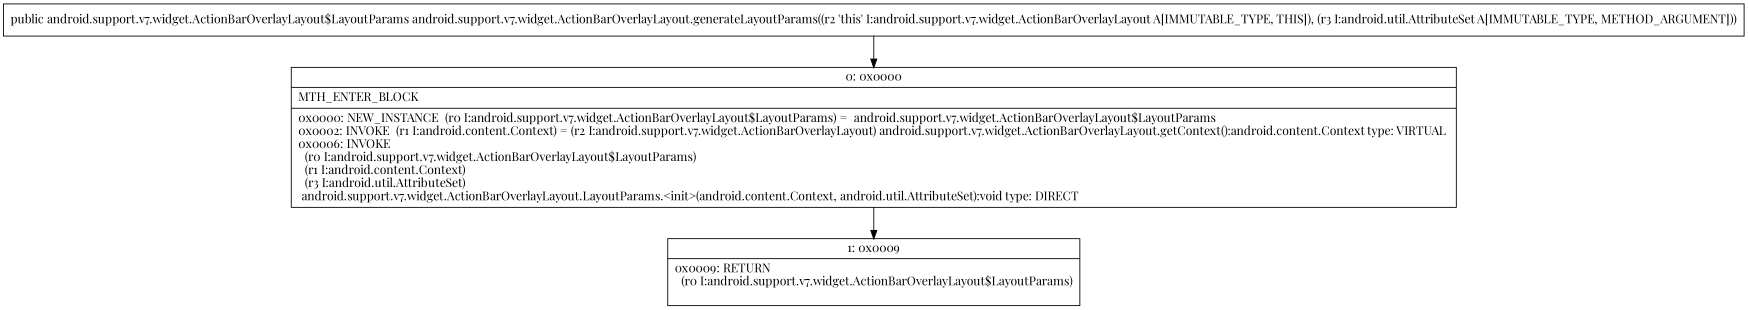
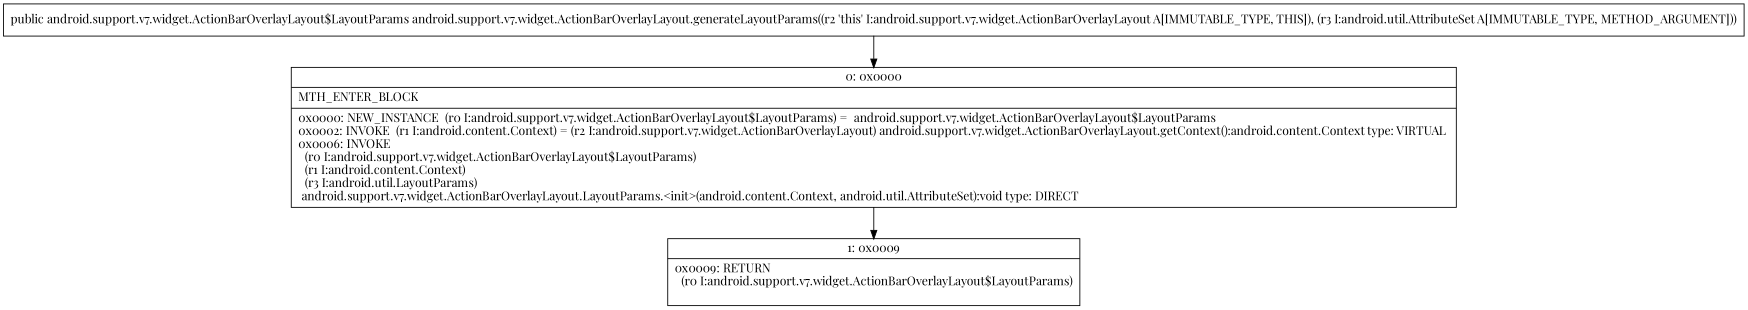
node "0: 0x0000": text "(r3 I:android.util.AttributeSet)" -> "(r3 I:android.util.LayoutParams)"
